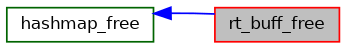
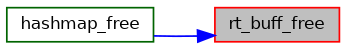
edge "rt_buff_free" -> "hashmap_free": reversed
